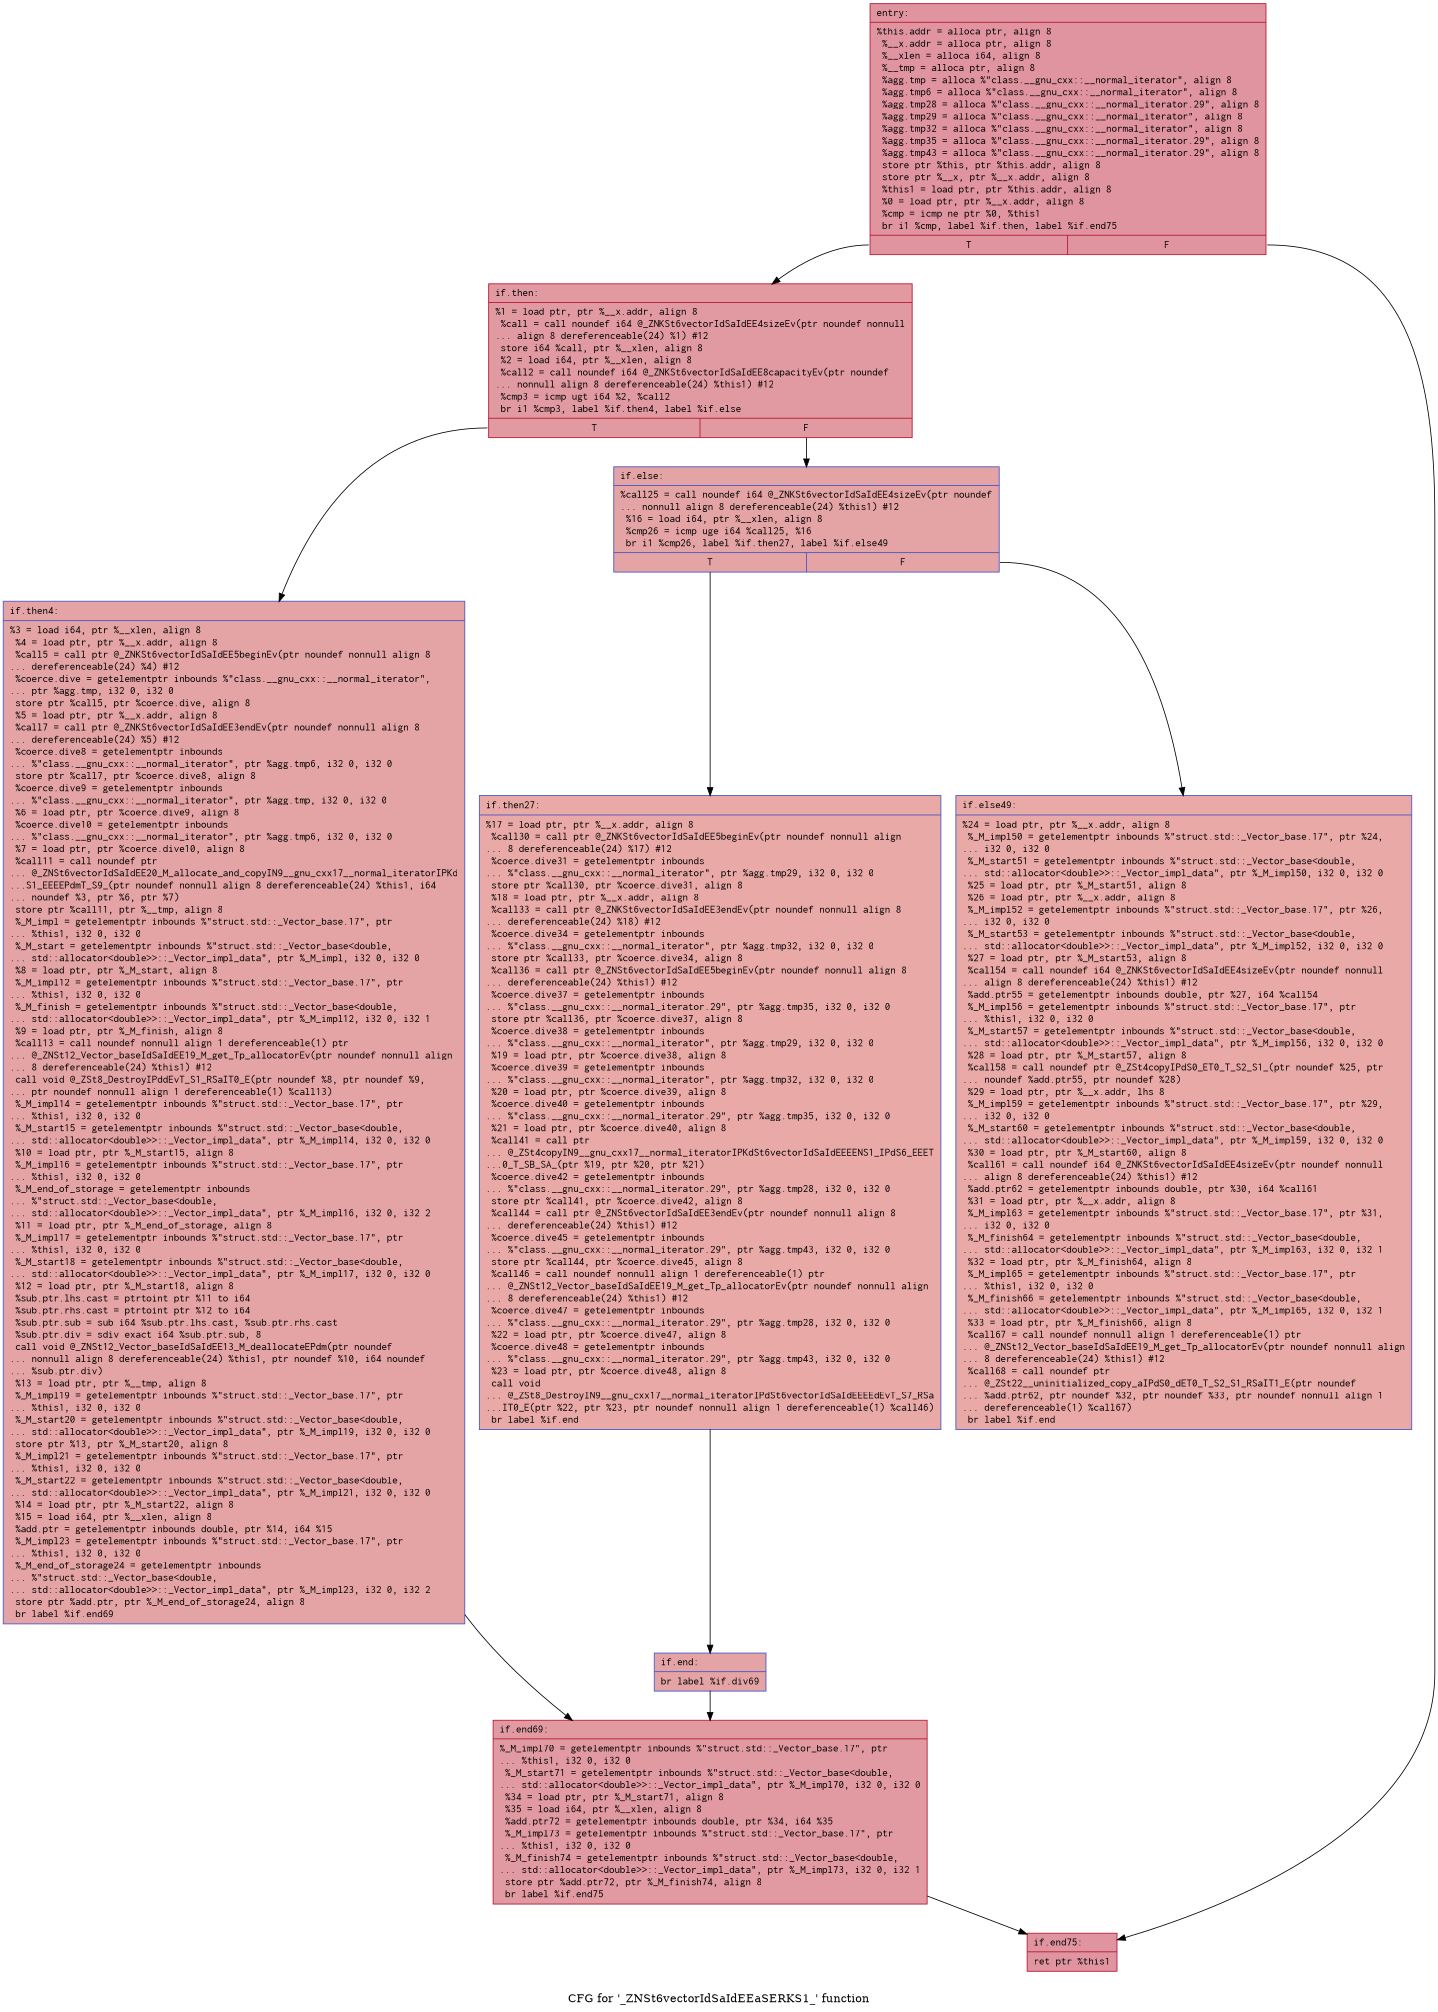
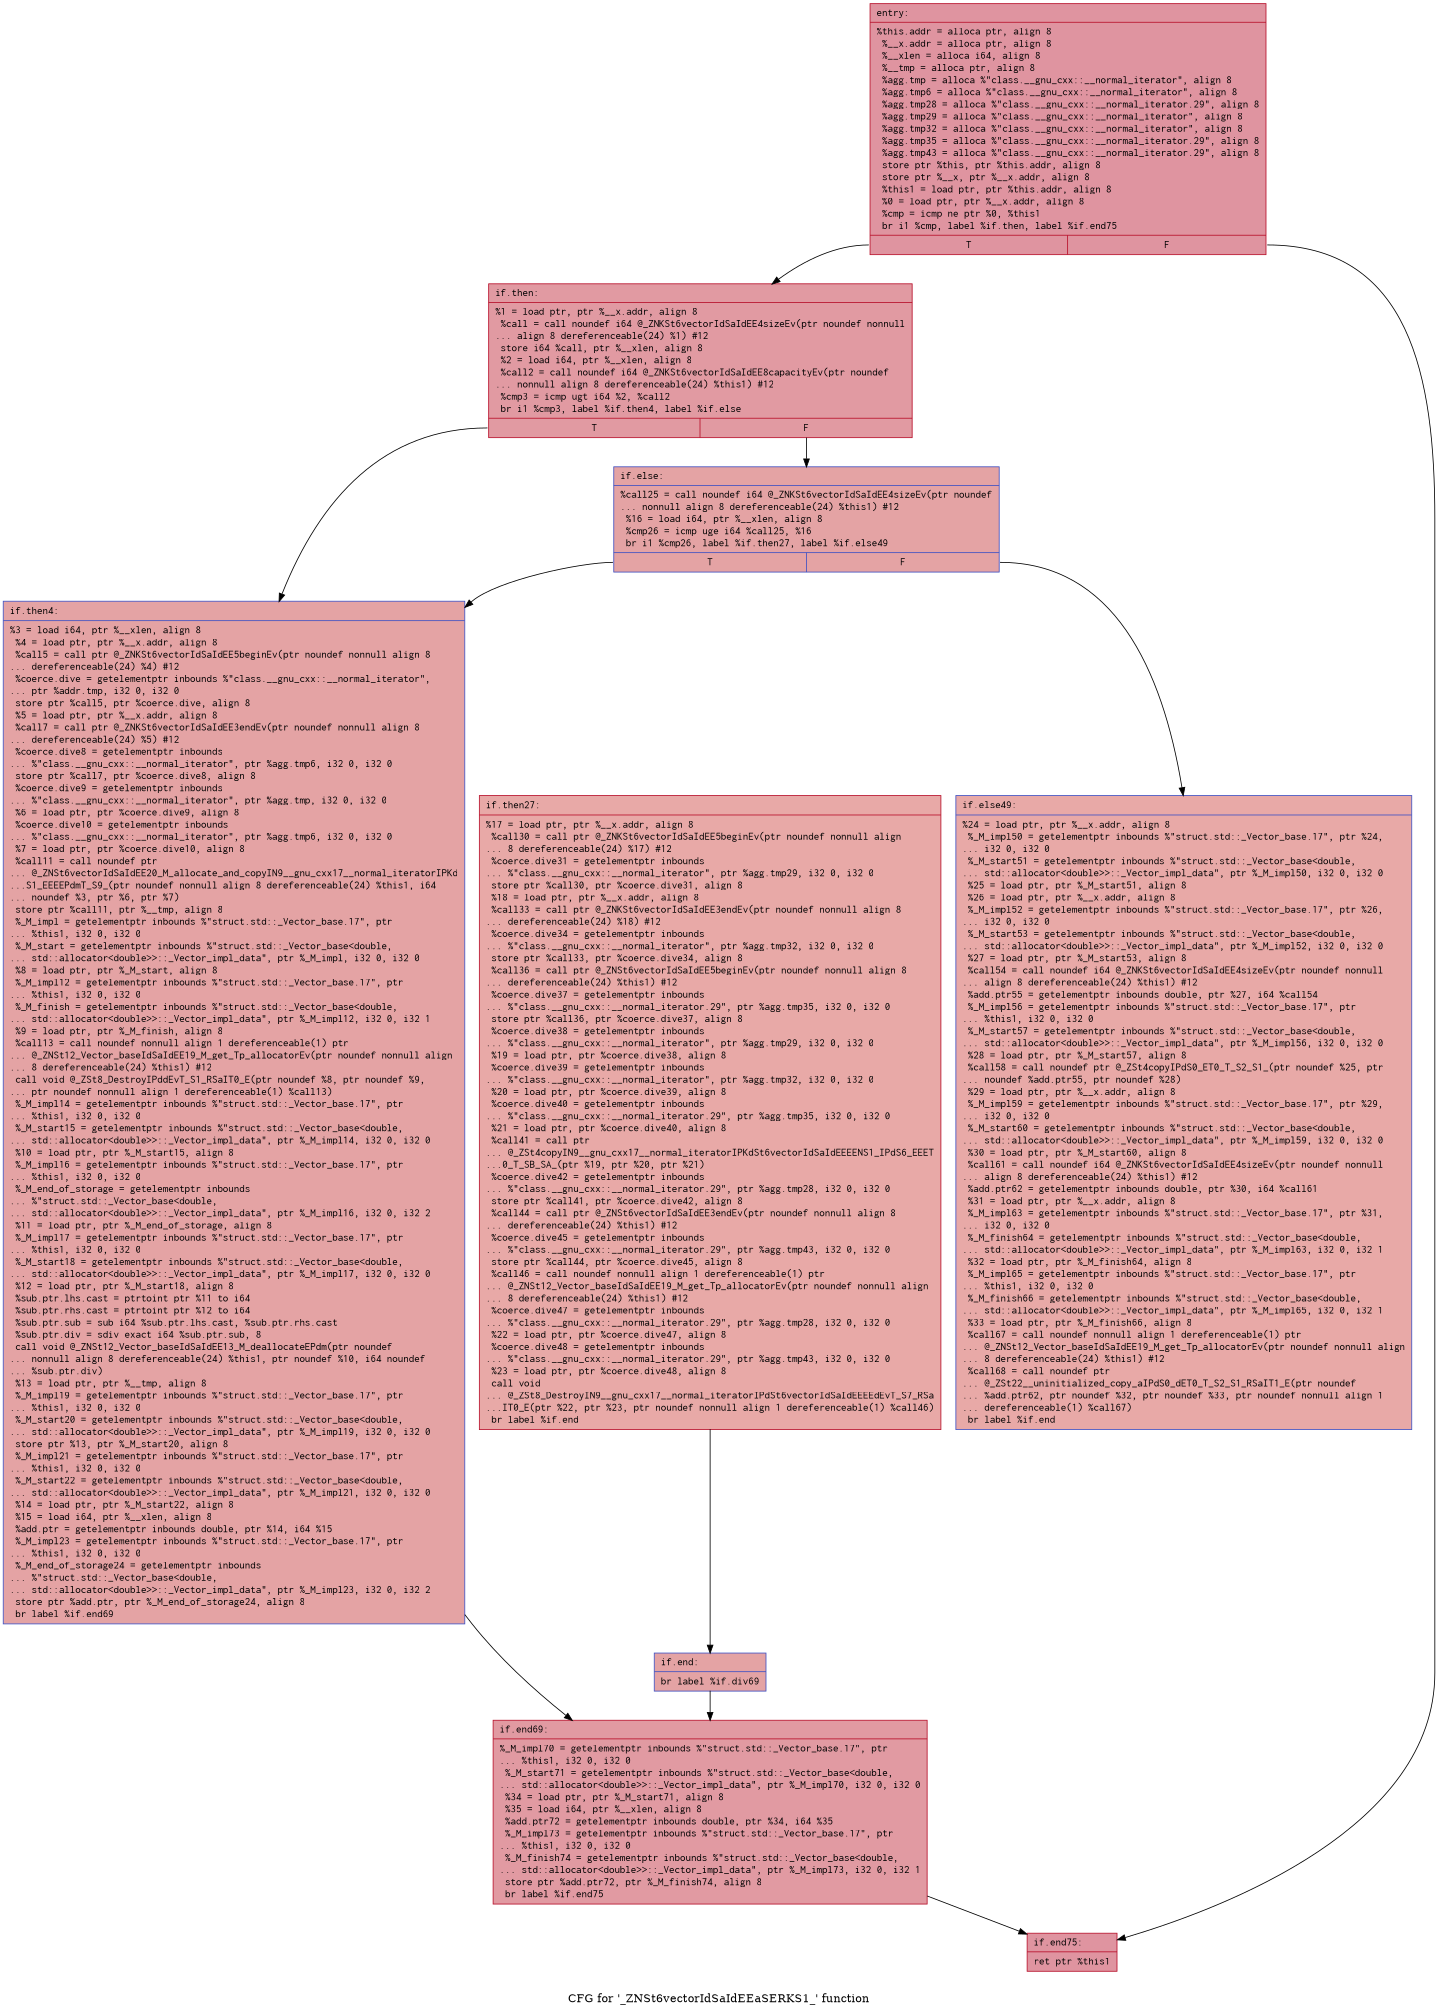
edge "if.else:" -> "if.then27:": now "if.else:" -> "if.then4:"
node "if.then4:": text "... ptr %agg.tmp, i32 0, i32 0" -> "... ptr %addr.tmp, i32 0, i32 0"
node "if.else49:": text "%29 = load ptr, ptr %__x.addr, lhs 8" -> "%29 = load ptr, ptr %__x.addr, align 8"
node "if.then27:": color #3d50c3ff -> #b70d28ff
